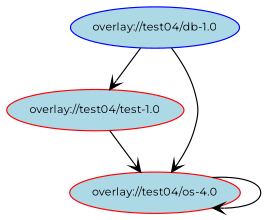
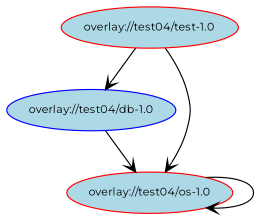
edge "overlay://test04/db-1.0" -> "overlay://test04/test-1.0": reversed
node "overlay://test04/os-4.0": label "overlay://test04/os-4.0" -> "overlay://test04/os-1.0"
